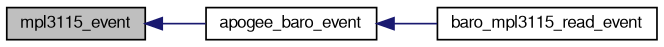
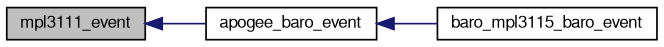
node "mpl3115_event": label "mpl3115_event" -> "mpl3111_event"
node "baro_mpl3115_read_event": label "baro_mpl3115_read_event" -> "baro_mpl3115_baro_event"
